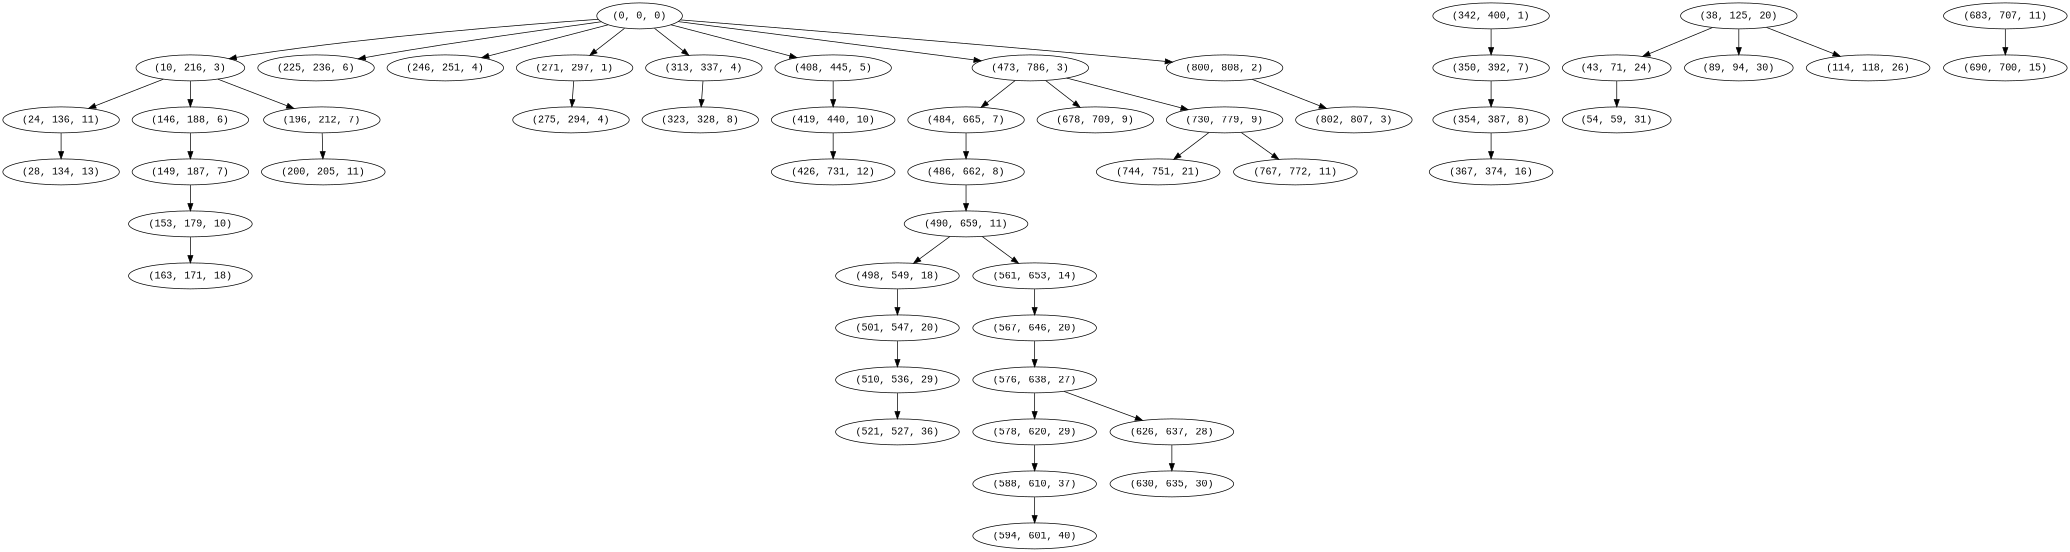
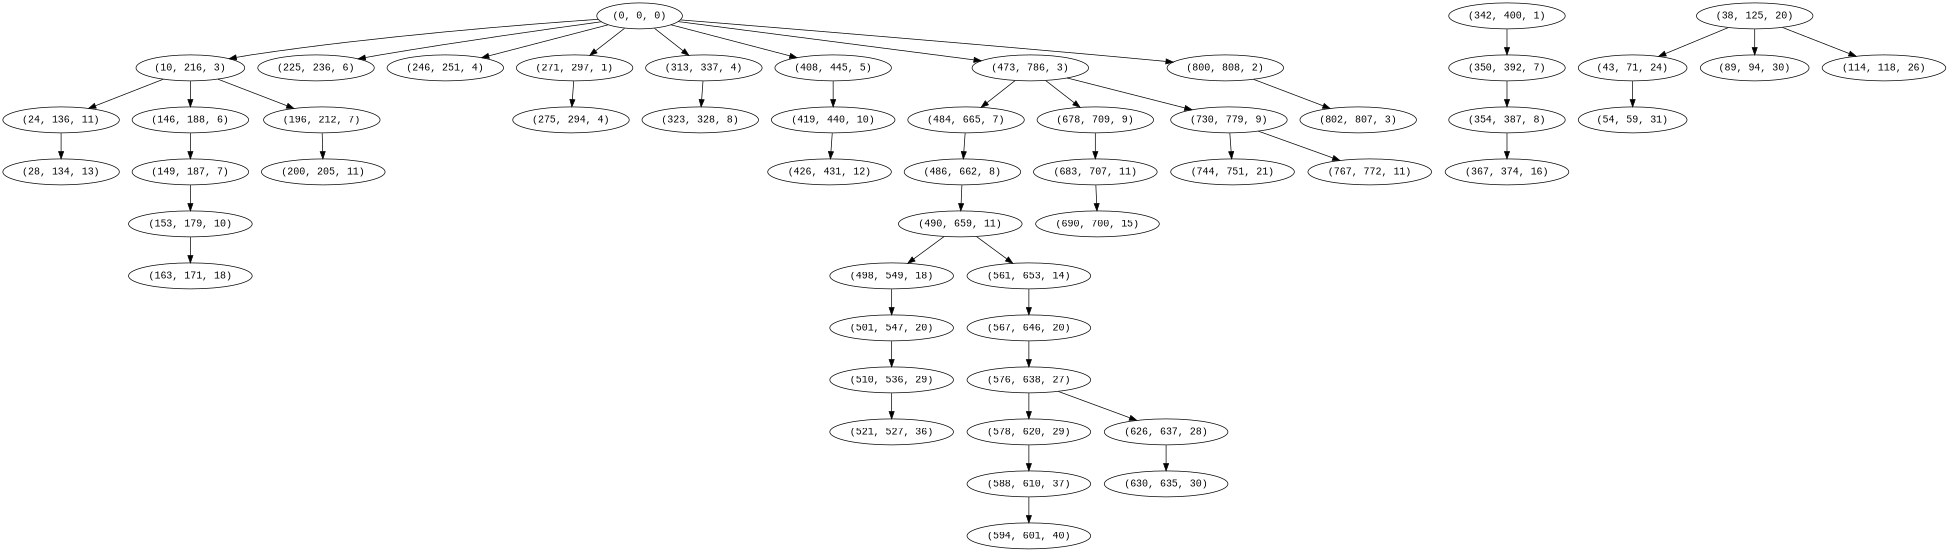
edge "(678, 709, 9)" -> "(683, 707, 11)": added
node "(426, 731, 12)": label "(426, 731, 12)" -> "(426, 431, 12)"
